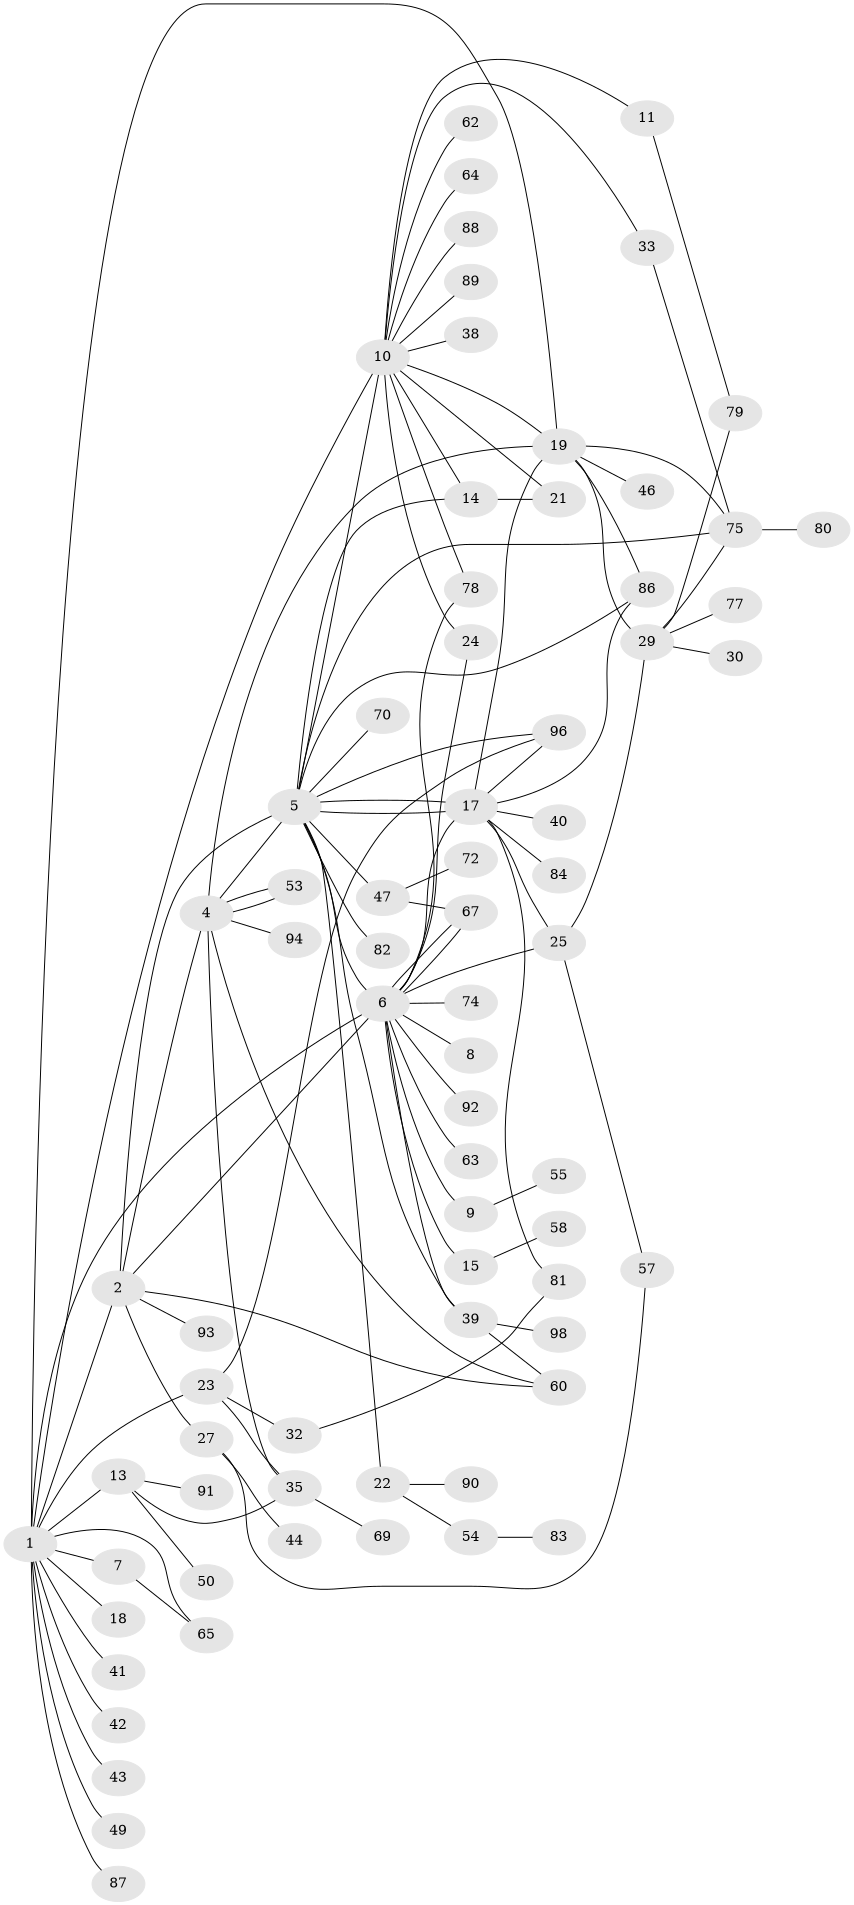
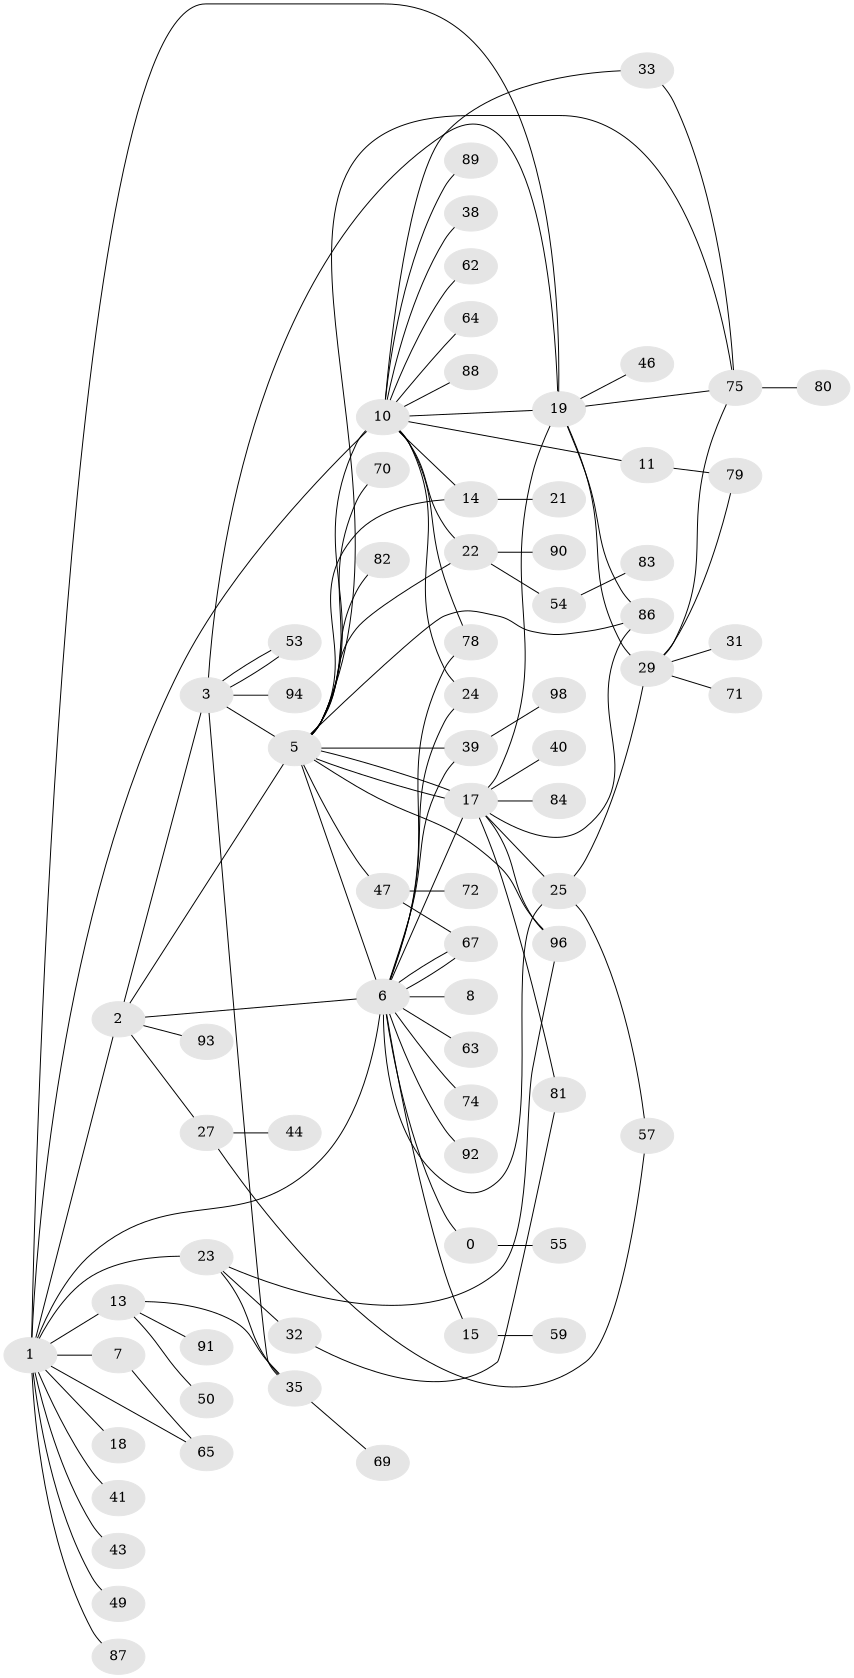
edge "10" -- "21": now "10" -- "22"
node "77": label "77" -> "71"
node "30": label "30" -> "31"
node "4": label "4" -> "3"
node "9": label "9" -> "0"
node "58": label "58" -> "59"
node "60": removed
node "42": removed
